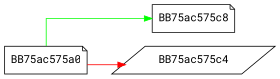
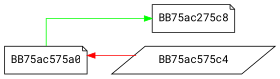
node "BB75ac575c8": label "BB75ac575c8" -> "BB75ac275c8"
edge "BB75ac575a0" -> "BB75ac575c4": reversed
